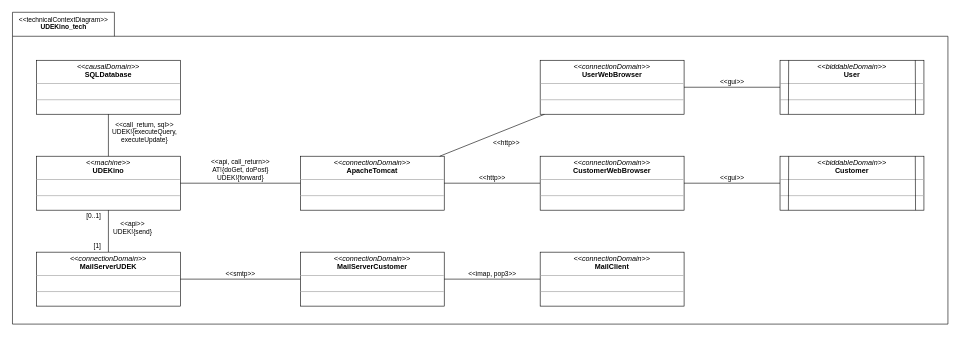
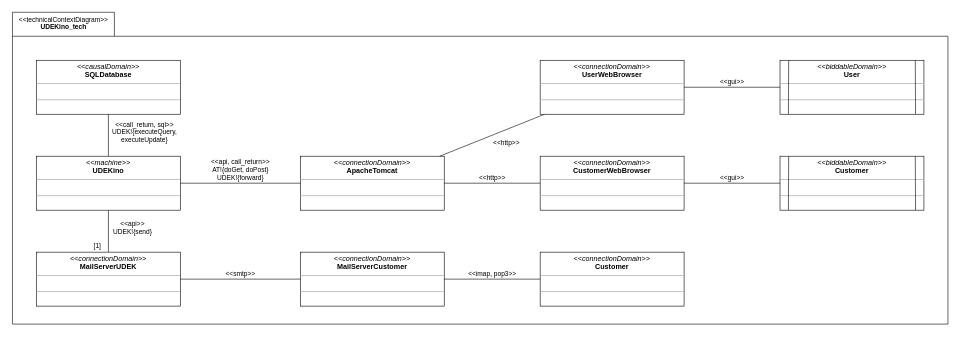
node "[0..1]": removed
node "<<connectionDomain>> MailClient": label "<<connectionDomain>> MailClient" -> "<<connectionDomain>> Customer"
